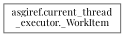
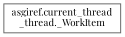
node "asgiref.current_thread _executor._WorkItem": label "asgiref.current_thread _executor._WorkItem" -> "asgiref.current_thread _thread._WorkItem"
